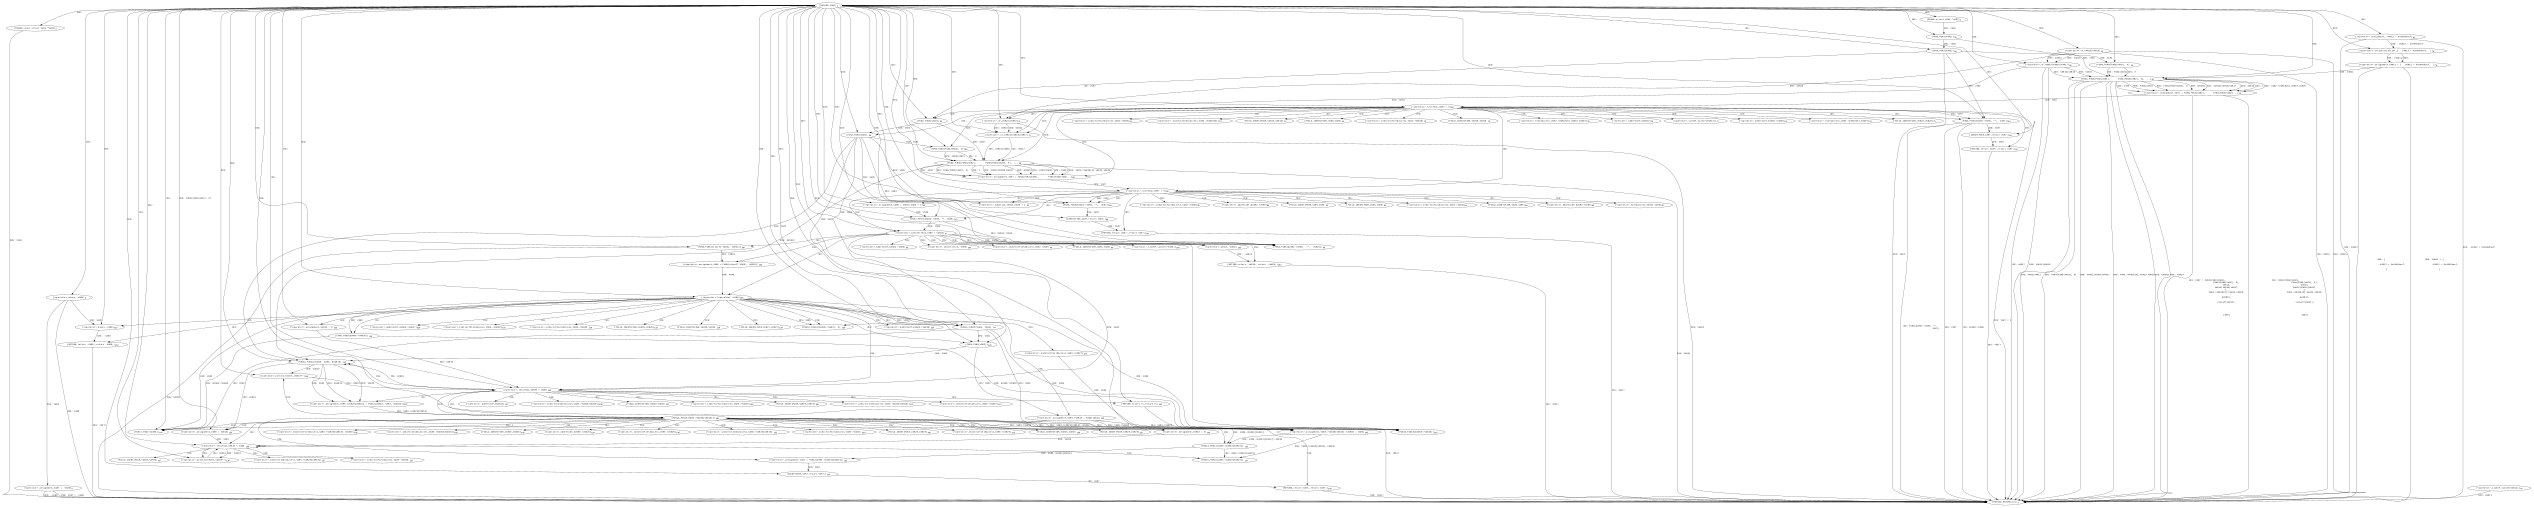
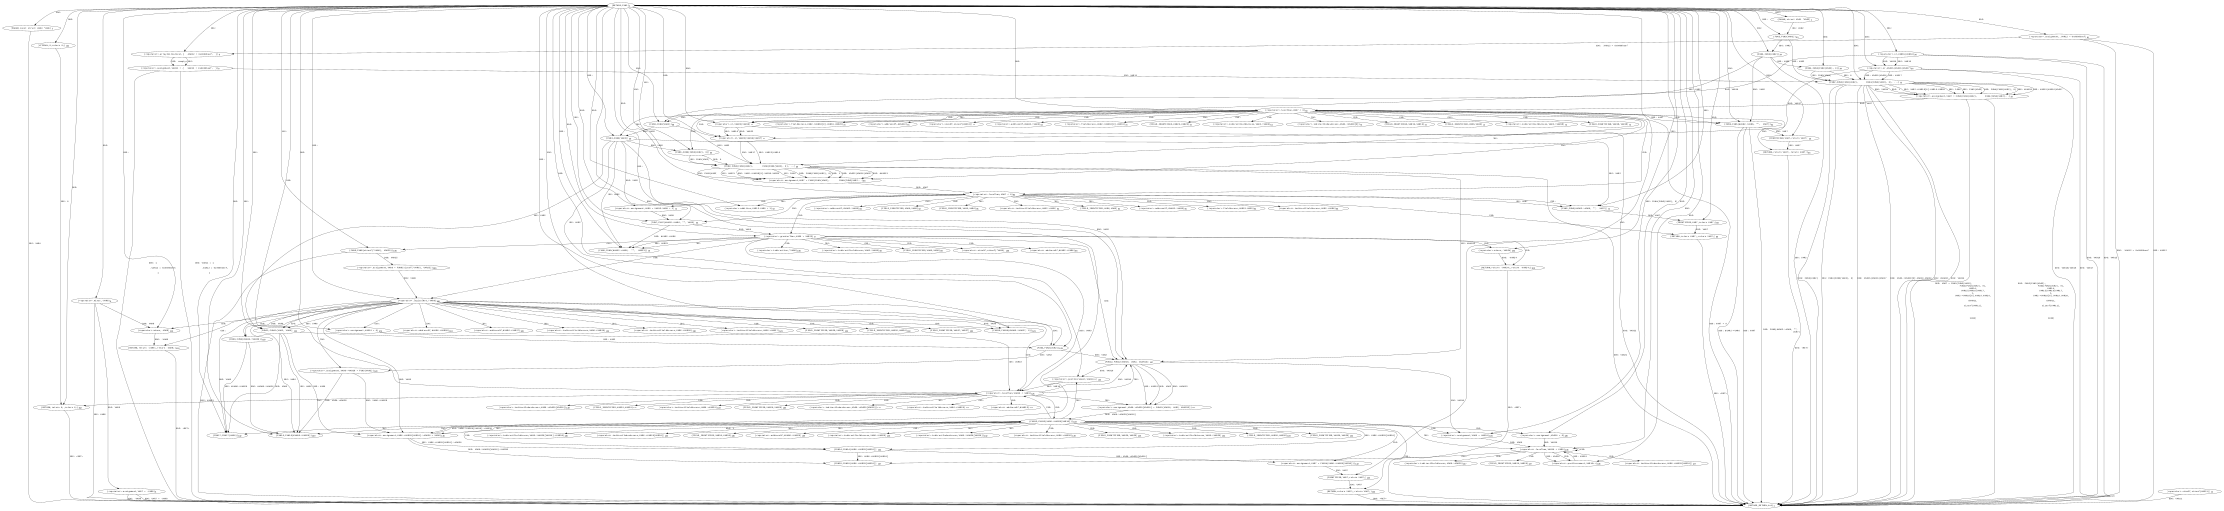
node "(LITERAL,0,return 0;)": added
edge "(<operator>.greaterThan,VAR9 > VAR23)" -> "(<operator>.assignment,VAR6 = FUN8(sizeof(*VAR6), VAR25))": now "(<operator>.greaterThan,VAR9 > VAR23)" -> "(FUN12,FUN12(VAR10, VAR2, &VAR13))"
edge "(FUN11,FUN11(VAR2, VAR6))" -> "(FUN16,FUN16(&VAR6->VAR26))": label "VAR: VAR6" -> "DDG: VAR6"
edge "(<operator>.indirectFieldAccess,VAR6->VAR27)" -> "(<operator>.assignment,VAR6->VAR29[VAR10]->VAR30 = VAR6)": now "(<operator>.logicalNot,!VAR6)" -> "(<operator>.assignment,VAR6->VAR29[VAR10]->VAR30 = VAR6)"
edge "(<operator>.assignment,VAR6->VAR28 = FUN3(VAR2))" -> "(FUN17,FUN17(VAR6))": removed, label "DDG: VAR6->VAR28"
